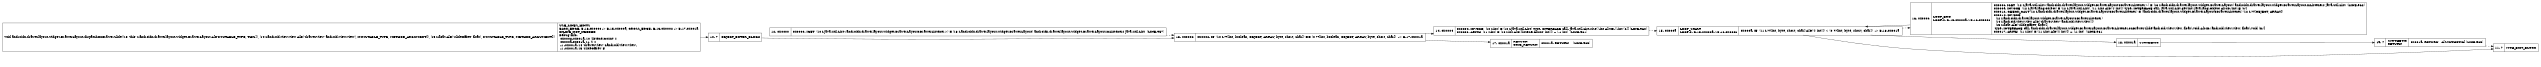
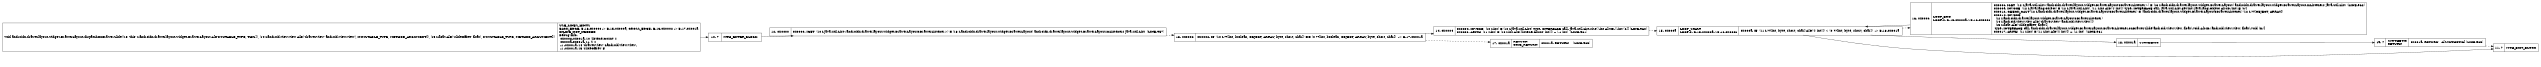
node "10: ?": text "OBJECT_ENTER_BLOCK" -> "MTH_ENTER_BLOCK"
edge "10: ?" -> "13: 0x0002": now "10: ?" -> "12: 0x0000"
edge "13: 0x0002" -> "17: 0x001a": style solid -> dashed
